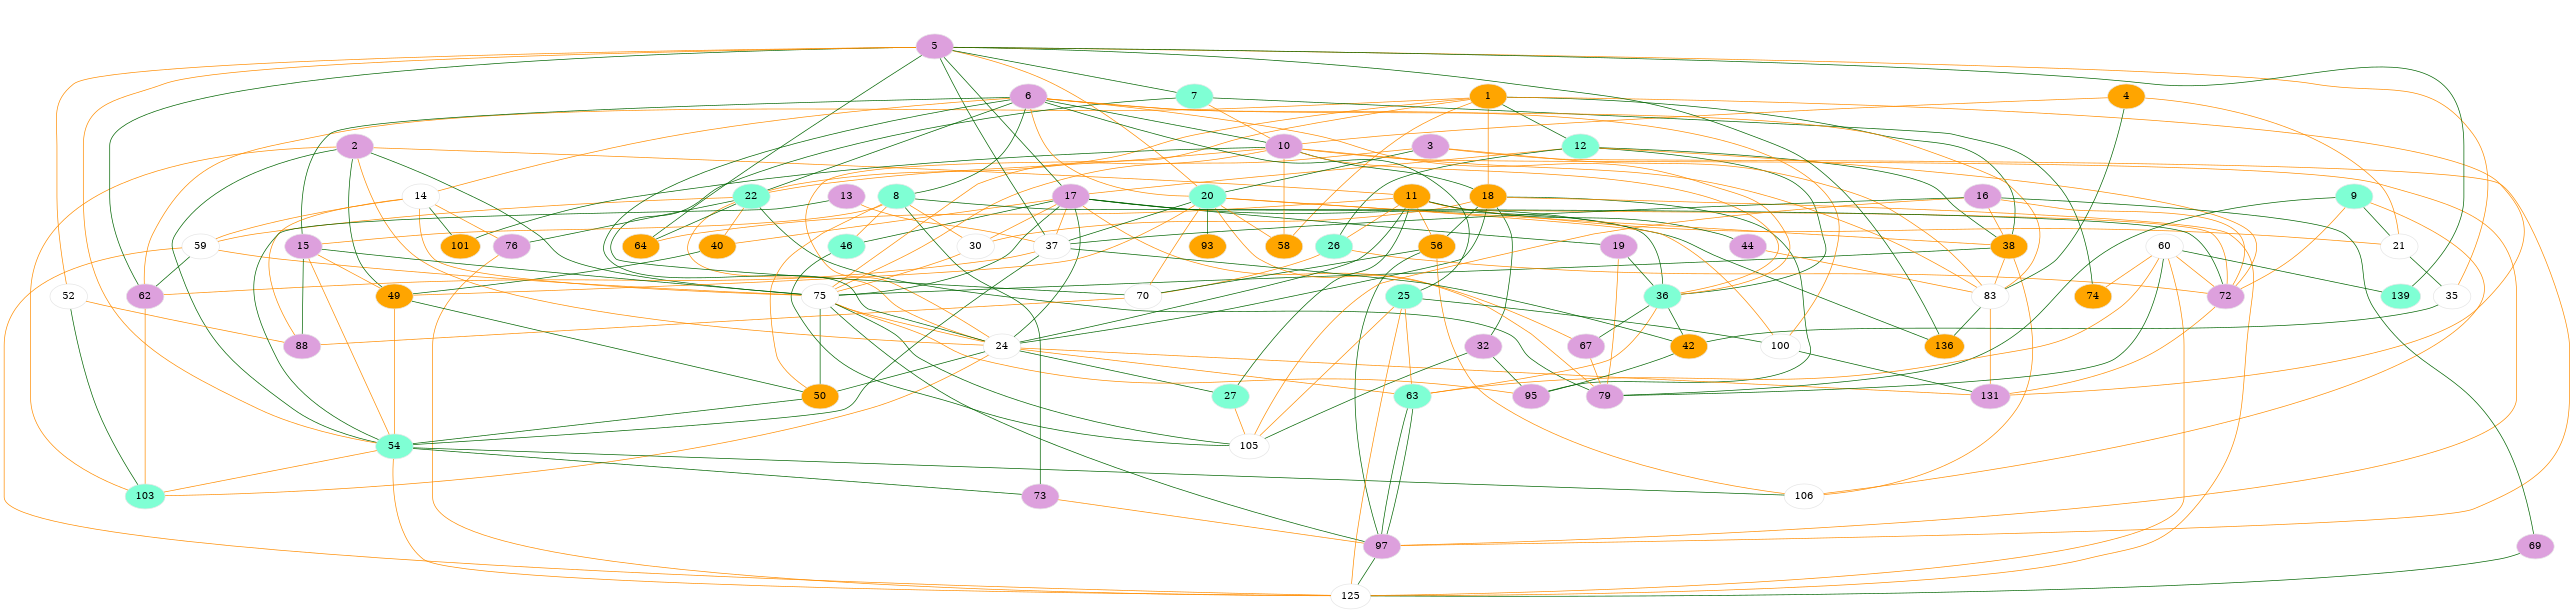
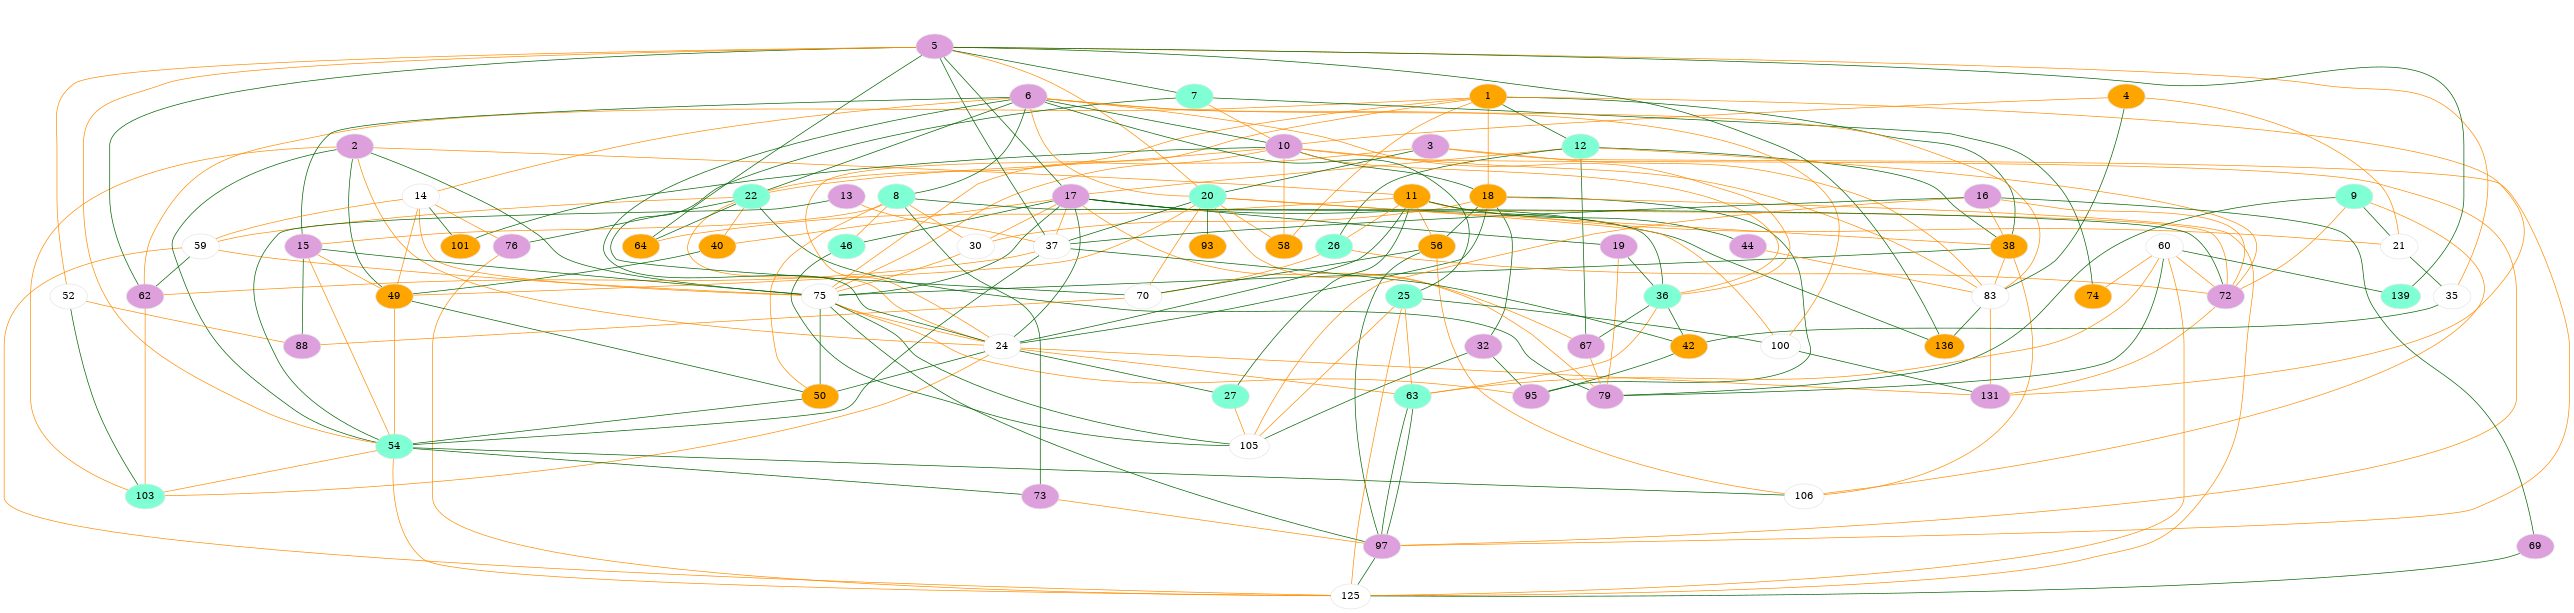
edge "12" -- "36": now "12" -- "67"
edge "14" -- "88": now "14" -- "49"
